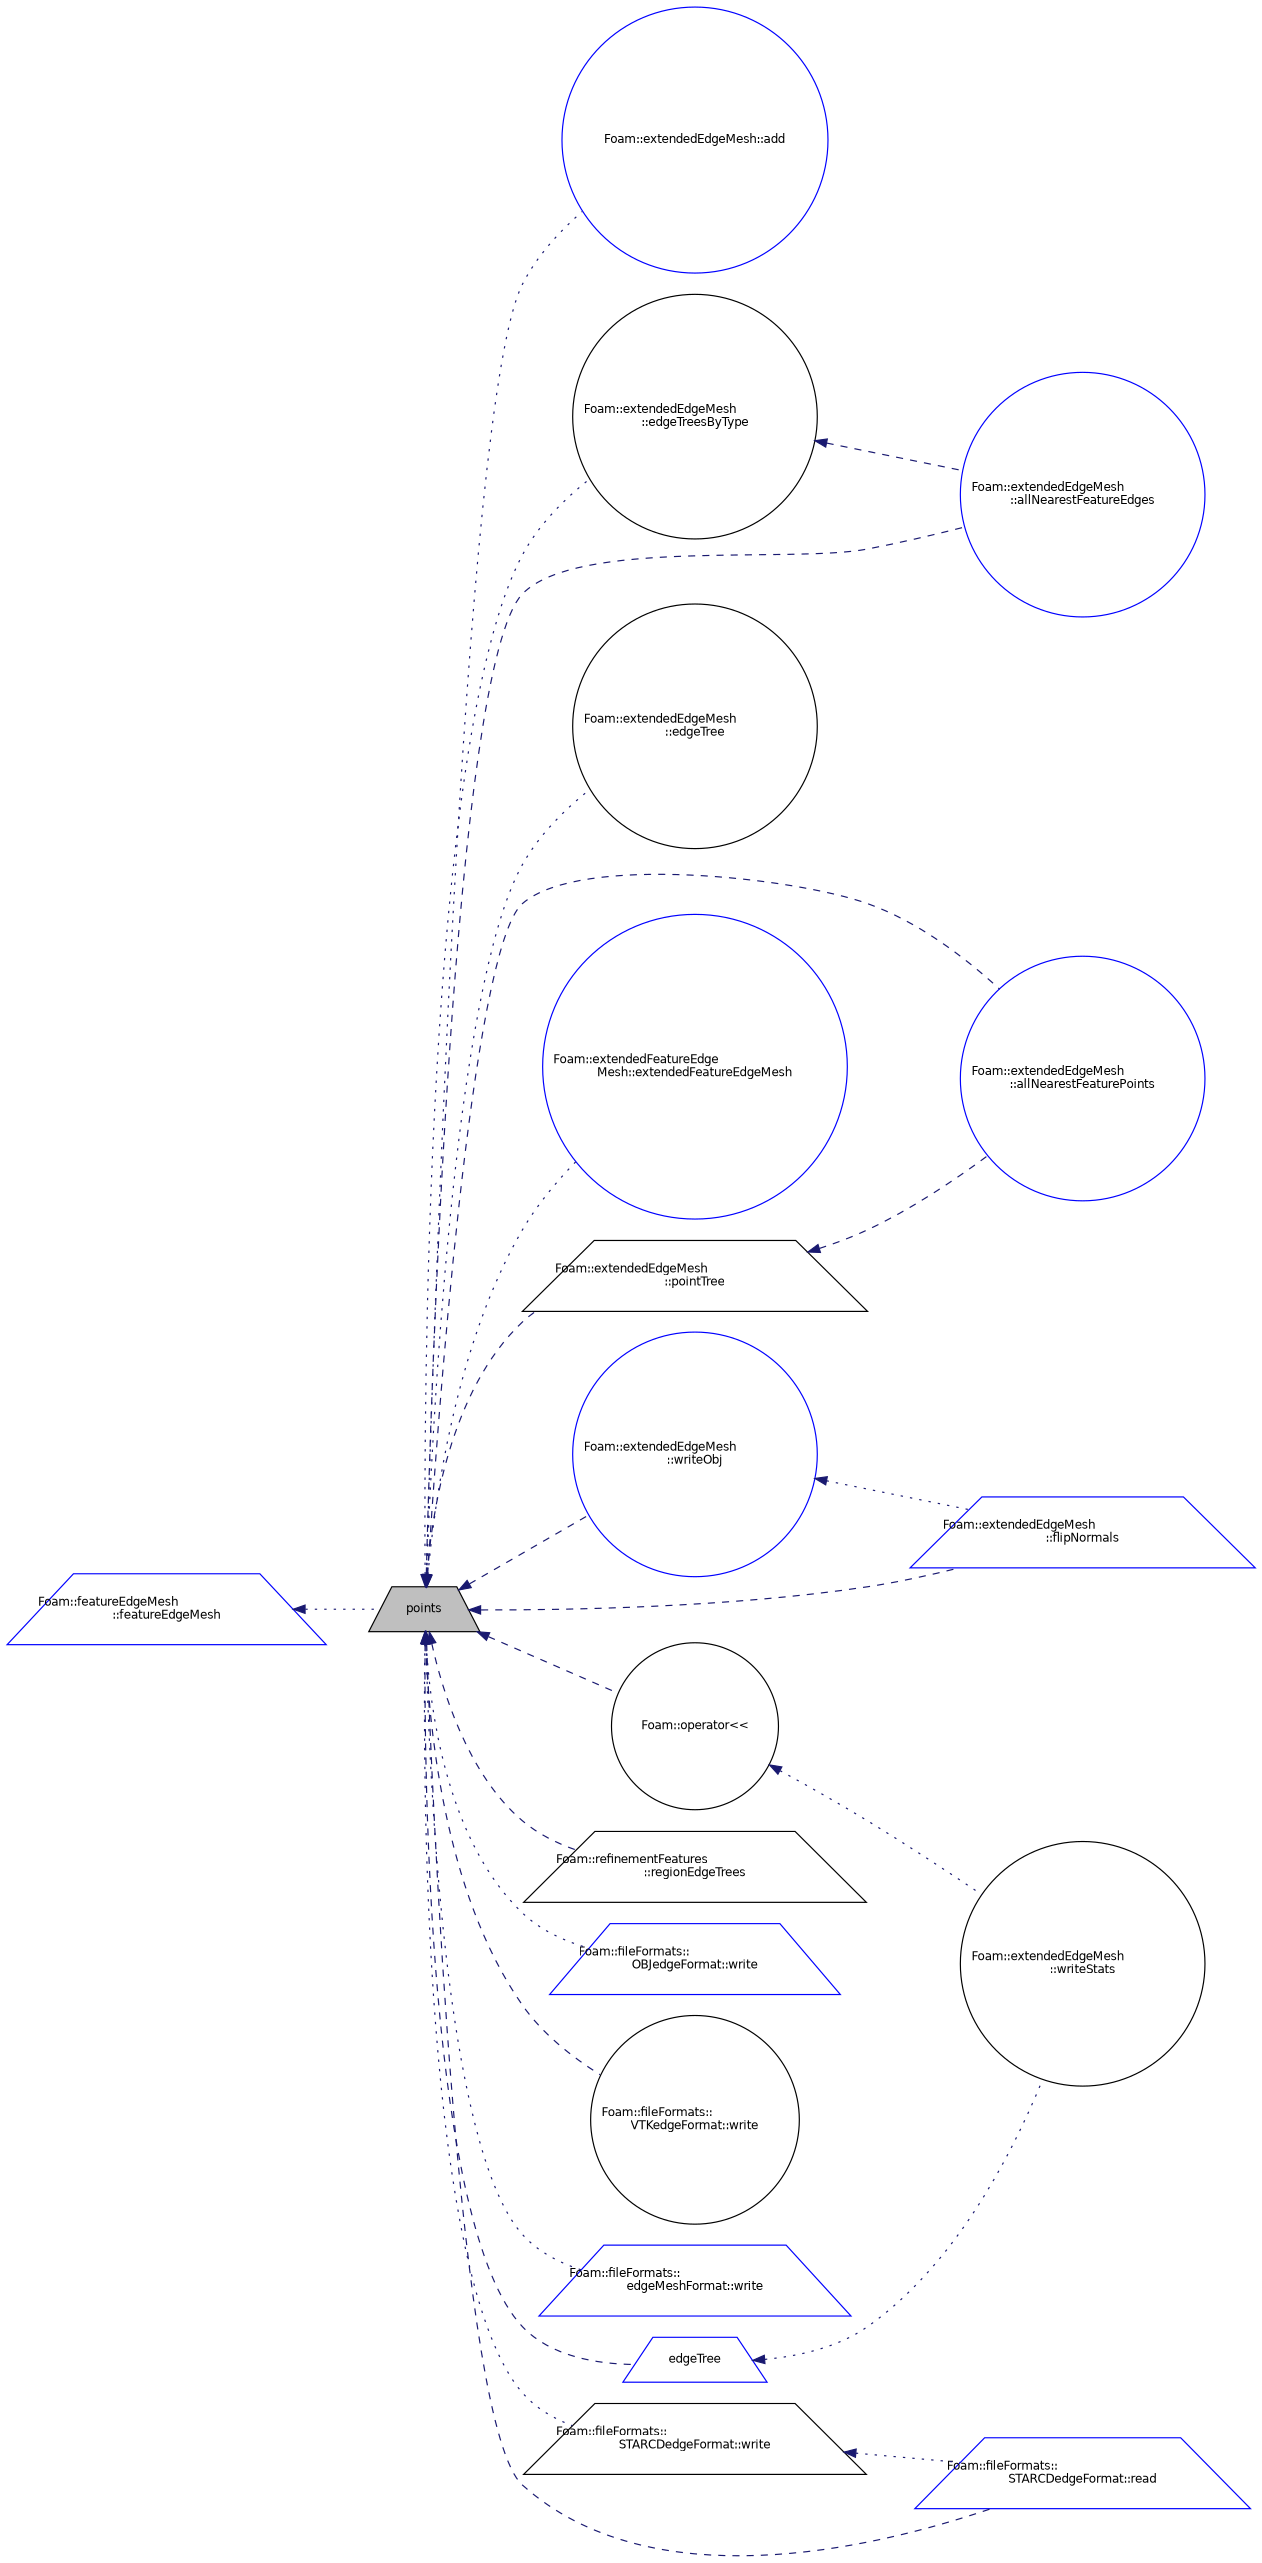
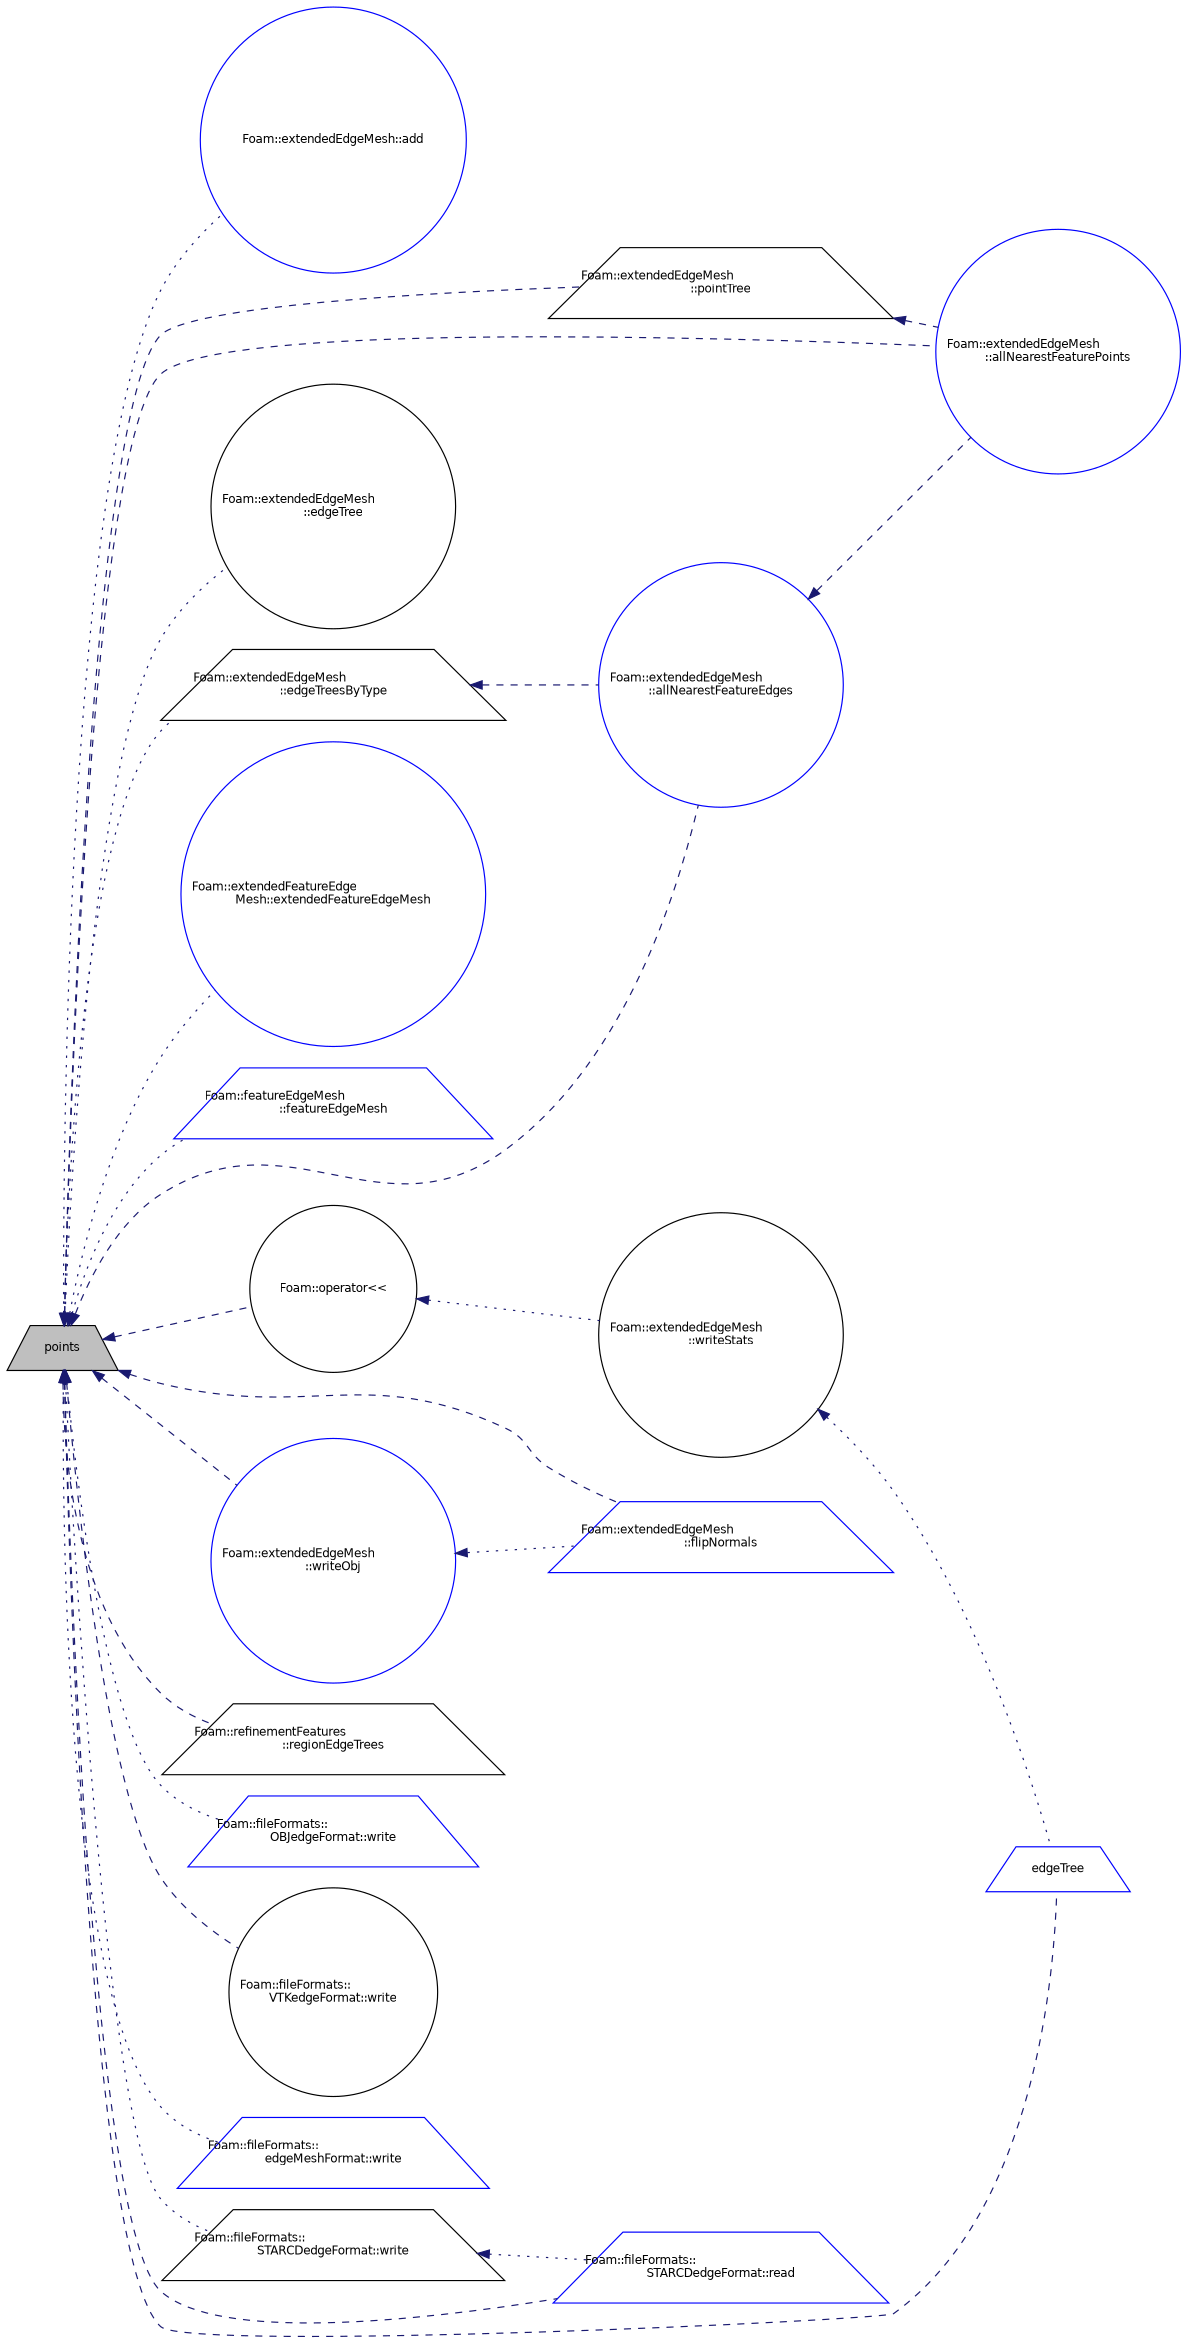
node "Foam::extendedEdgeMesh ::edgeTreesByType": shape circle -> trapezium
edge "Foam::extendedEdgeMesh ::allNearestFeaturePoints" -> "Foam::extendedEdgeMesh ::allNearestFeatureEdges": added
edge "points" -> "Foam::featureEdgeMesh ::featureEdgeMesh": reversed
edge "Foam::extendedEdgeMesh ::writeStats" -> "edgeTree": reversed
